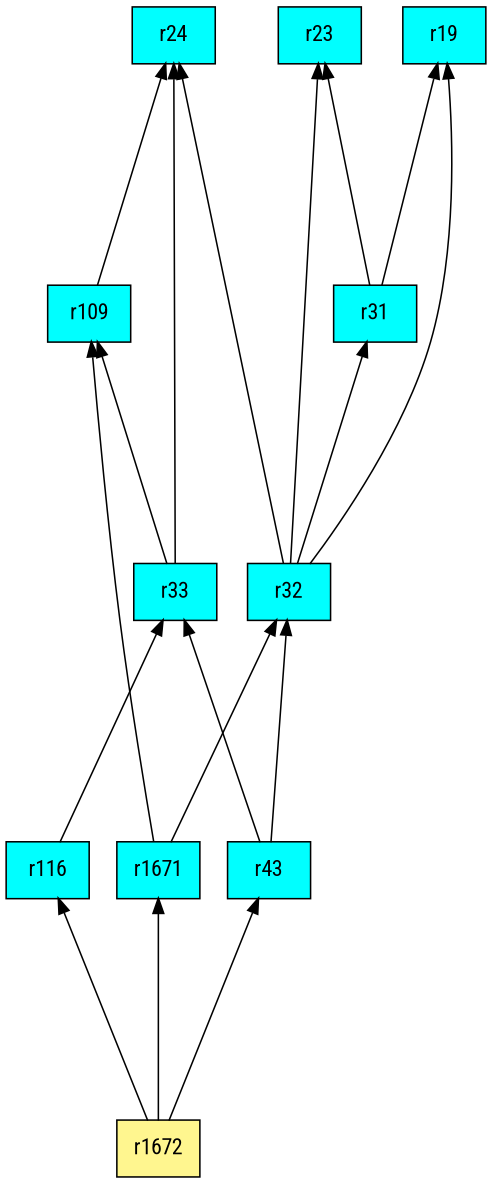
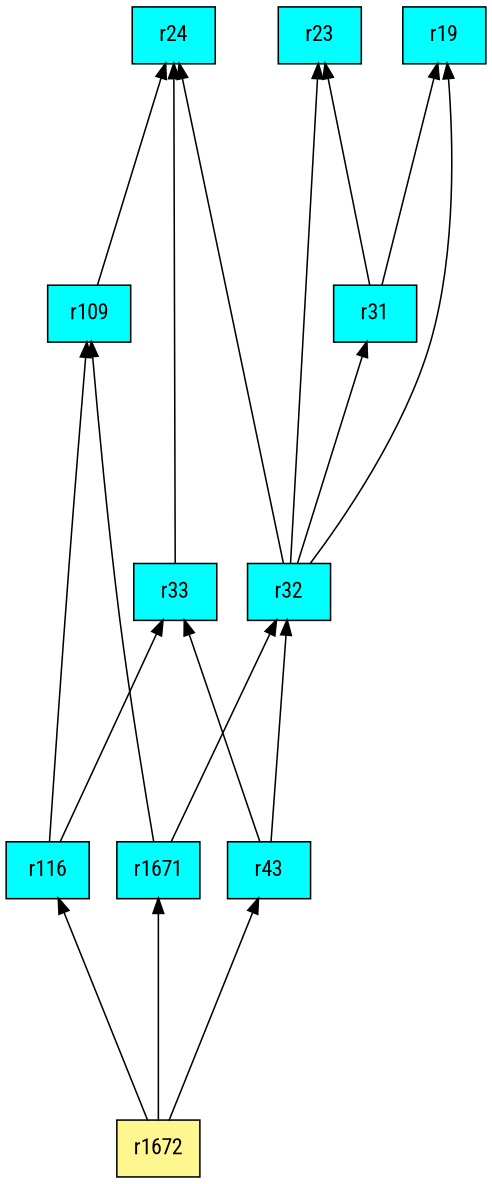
edge "r33" -> "r109": now "r116" -> "r109"
